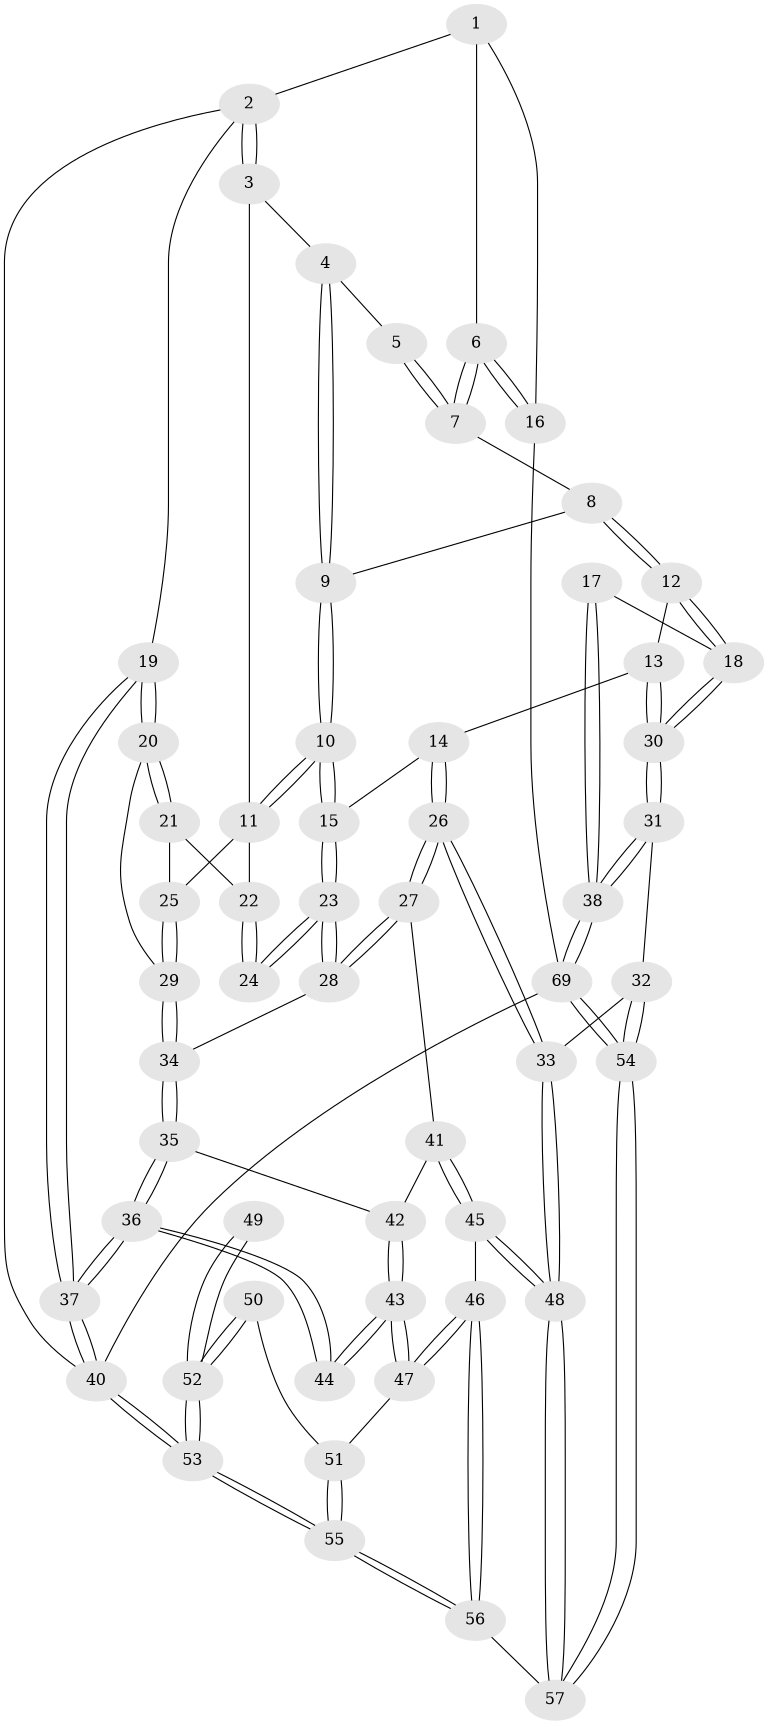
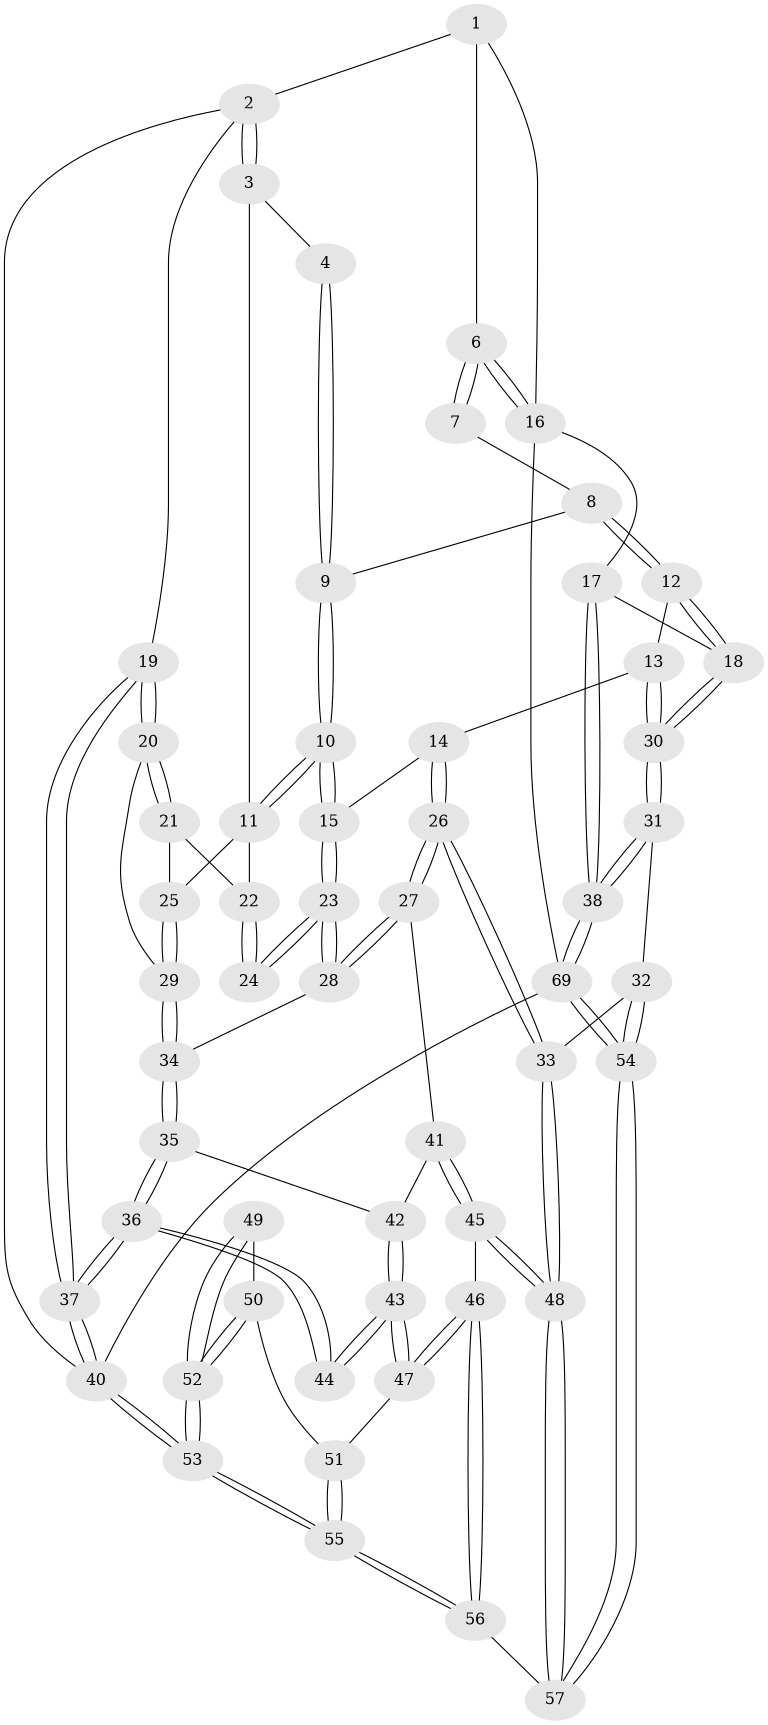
node "5": removed
edge "16" -- "17": added
edge "49" -- "50": added
